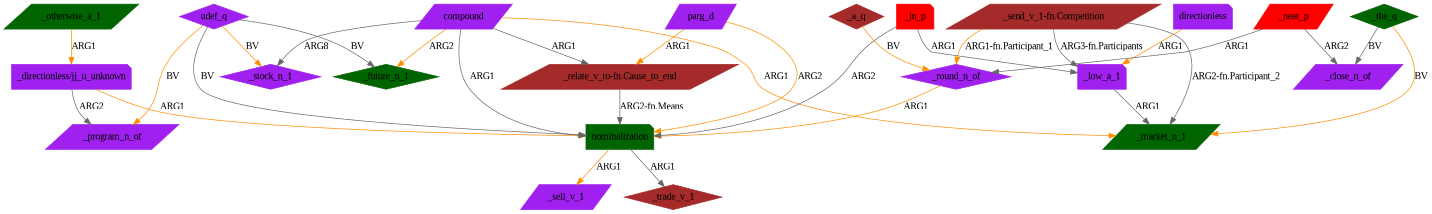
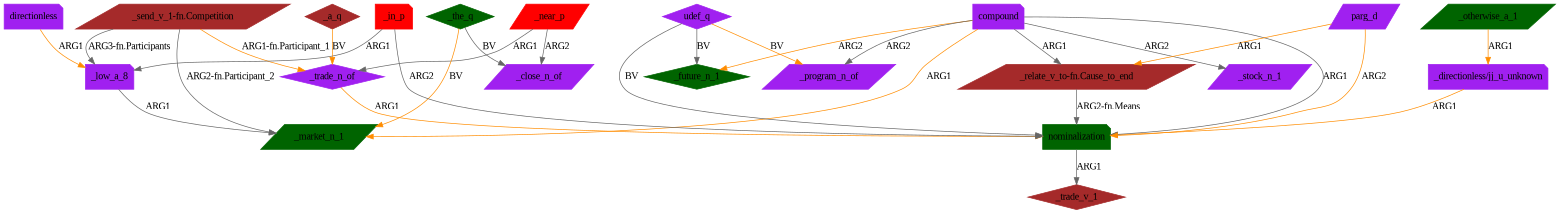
node "compound": shape parallelogram -> note
edge "udef_q" -> "_stock_n_1": removed, label "BV"
edge "compound" -> "_stock_n_1": label "ARG8" -> "ARG2"
node "_stock_n_1": shape diamond -> parallelogram
node "_round_n_of": label "_round_n_of" -> "_trade_n_of"
node "_low_a_1": label "_low_a_1" -> "_low_a_8"
edge "_directionless/jj_u_unknown" -> "_program_n_of": now "compound" -> "_program_n_of"
node "_sell_v_1": removed
